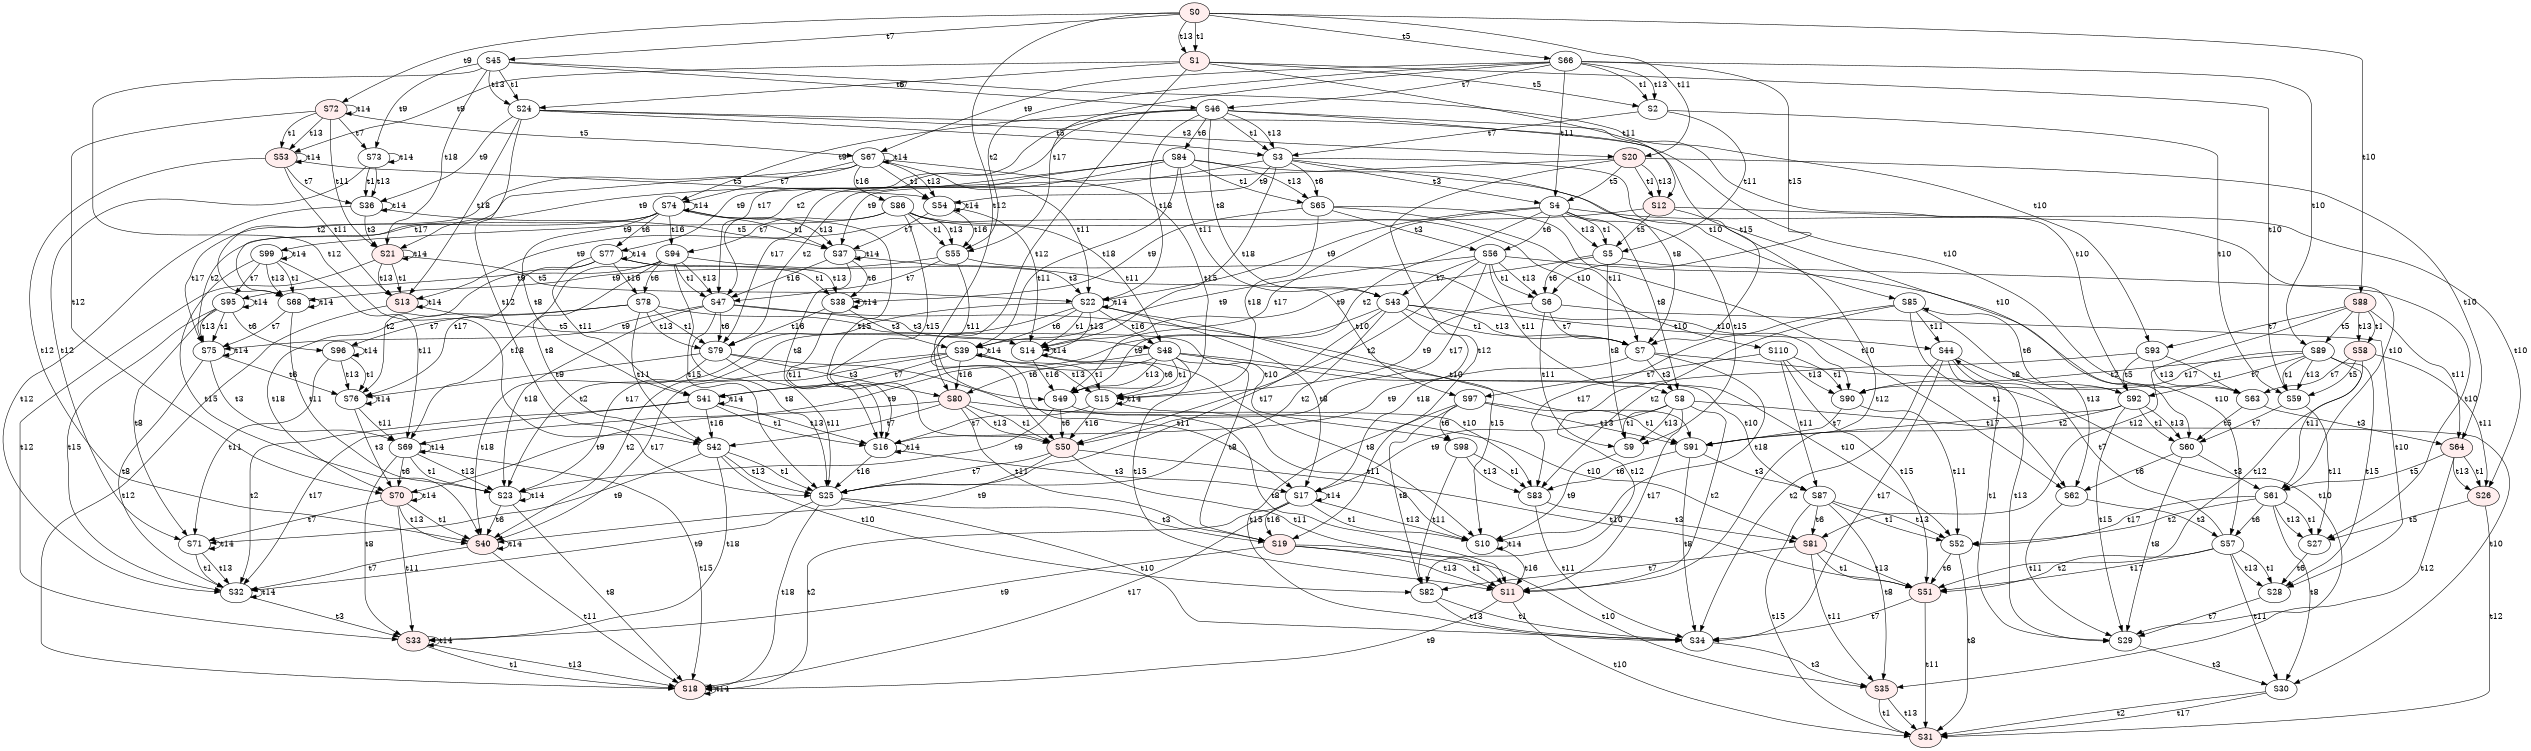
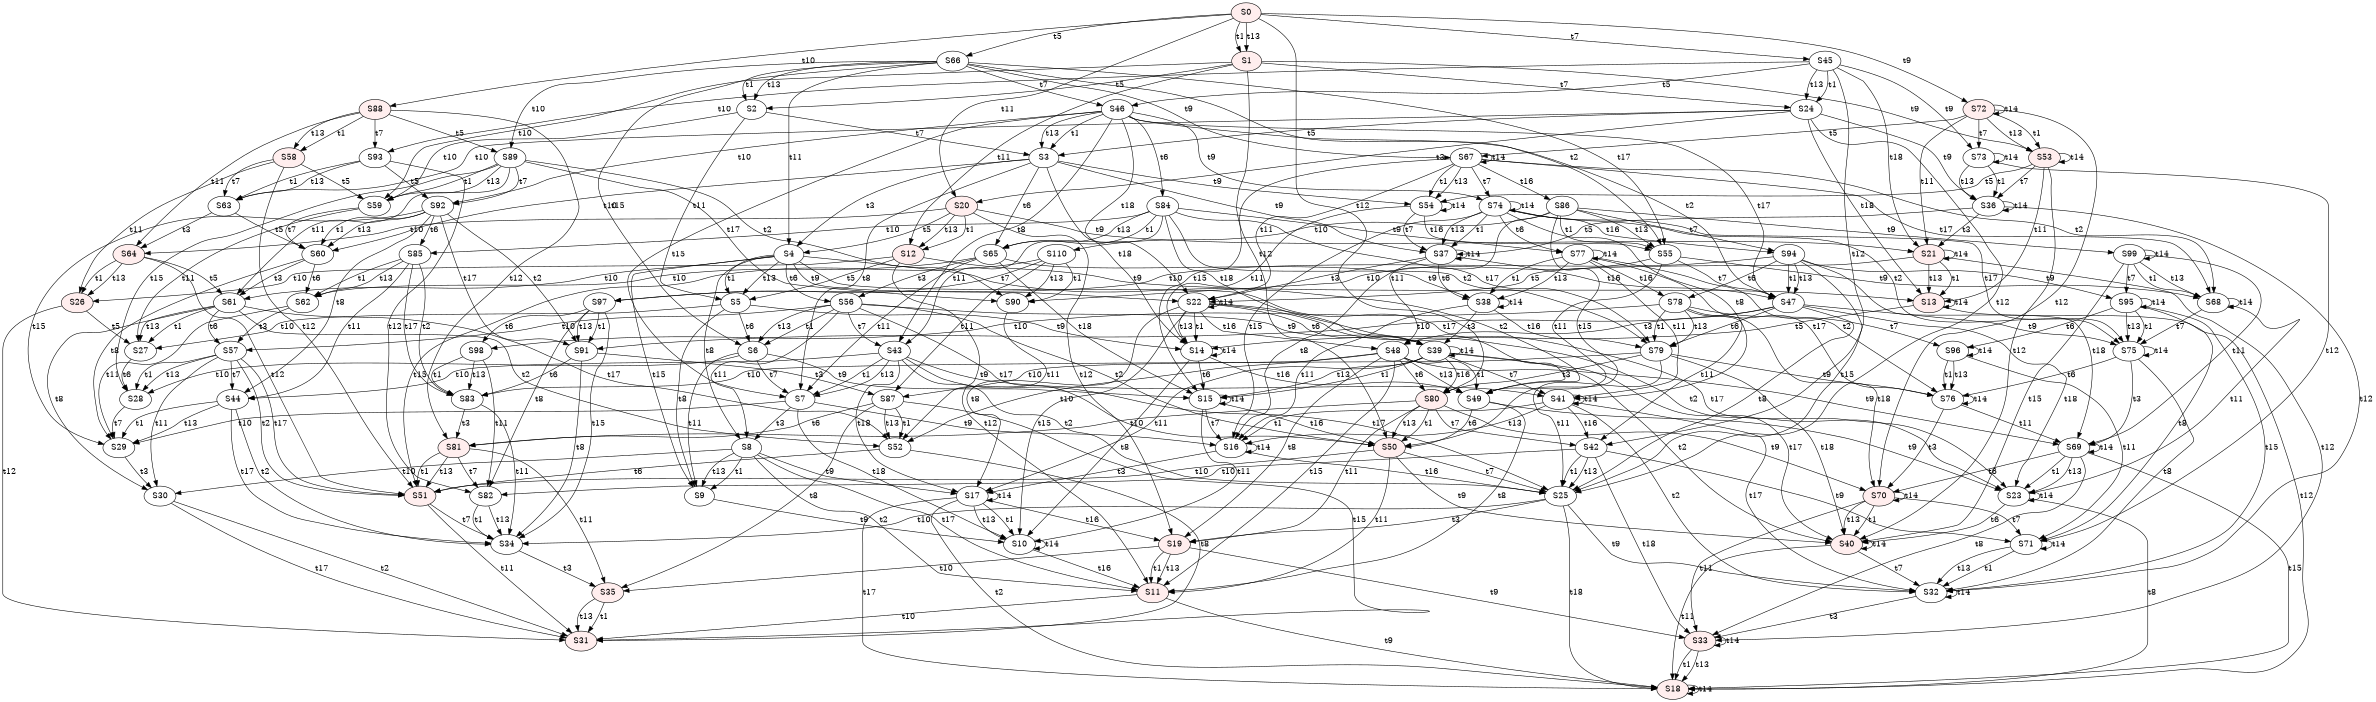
edge "S94" -> "S42": removed, label "t8"
edge "S44" -> "S92": reversed
edge "S90" -> "S91": removed, label "t7"
edge "S64" -> "S35": now "S64" -> "S51"
